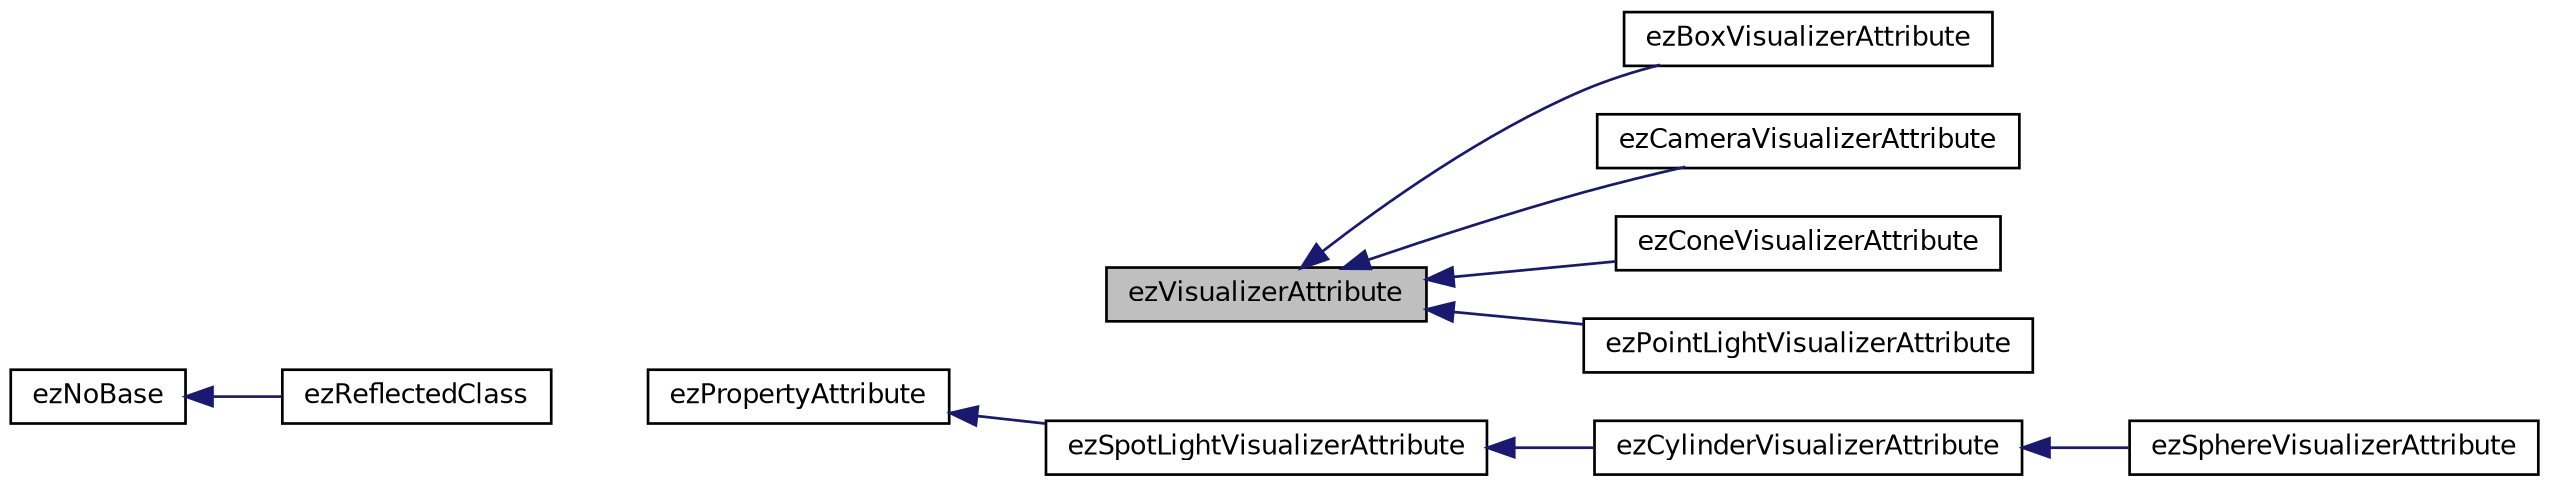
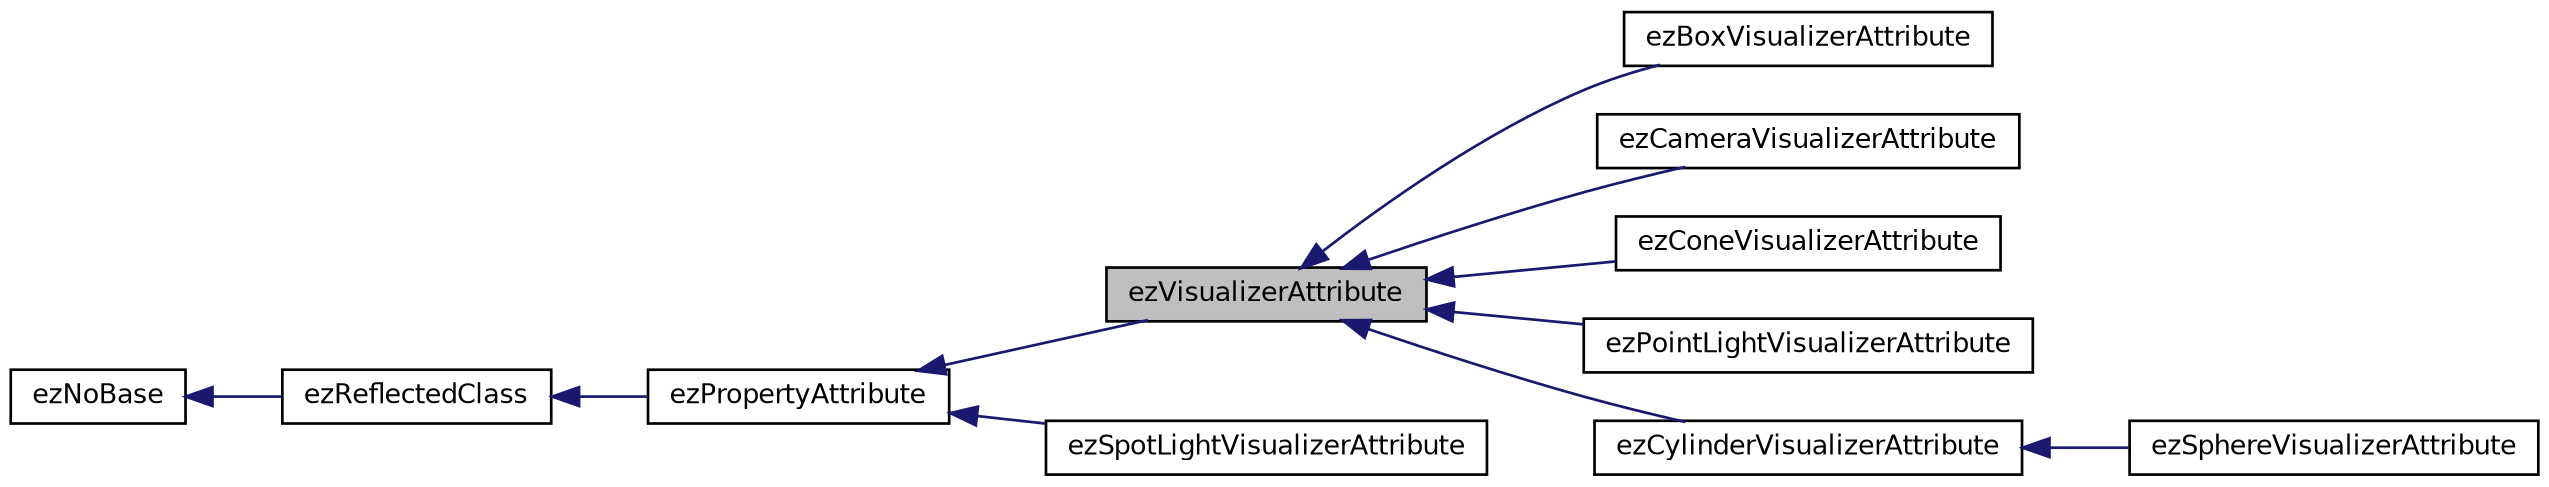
edge "ezVisualizerAttribute" -> "ezPropertyAttribute": added
edge "ezPropertyAttribute" -> "ezReflectedClass": added
edge "ezCylinderVisualizerAttribute" -> "ezSpotLightVisualizerAttribute": now "ezCylinderVisualizerAttribute" -> "ezVisualizerAttribute"
